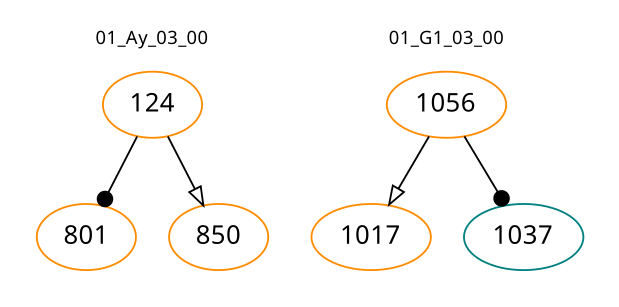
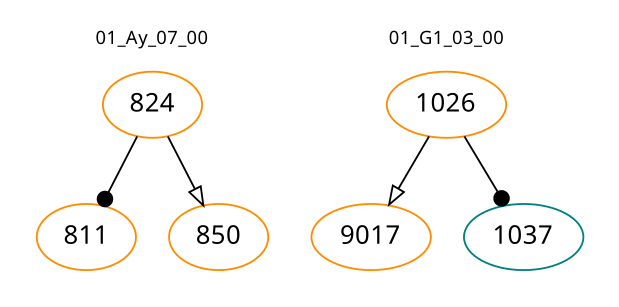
cluster "01_Ay_03_00": label "01_Ay_03_00" -> "01_Ay_07_00"
node "124": label "124" -> "824"
node "1056": label "1056" -> "1026"
node "801": label "801" -> "811"
node "1017": label "1017" -> "9017"
